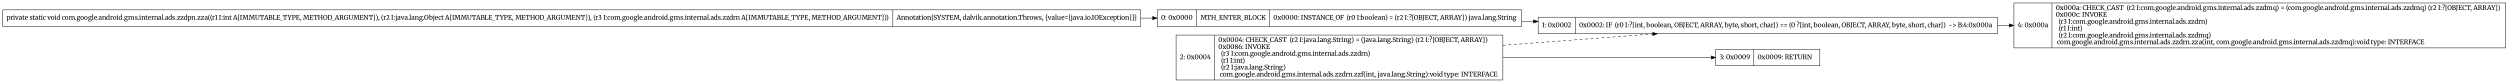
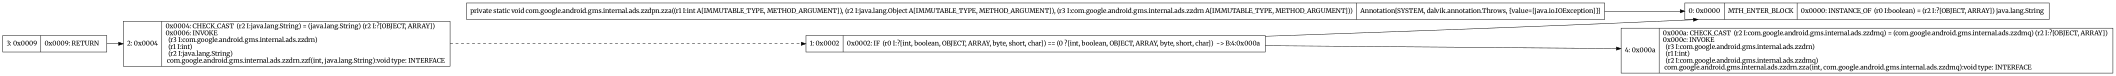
edge "0: 0x0000" -> "1: 0x0002": reversed
node "2: 0x0004": text "0x0086: INVOKE" -> "0x0006: INVOKE"
edge "2: 0x0004" -> "3: 0x0009": reversed
